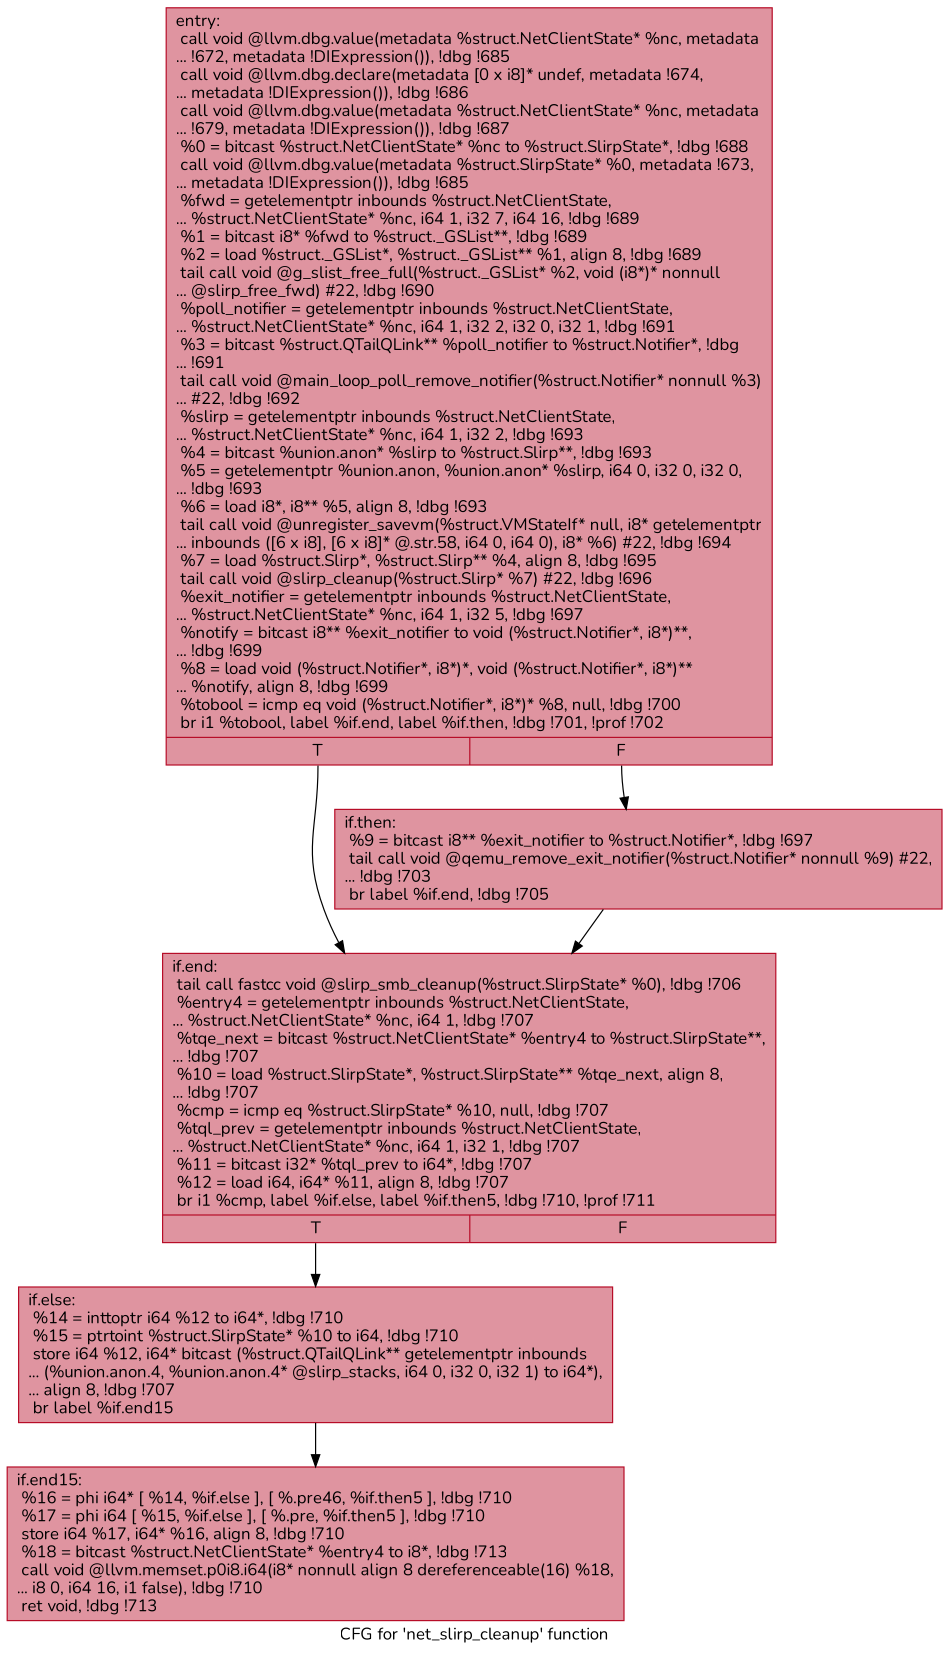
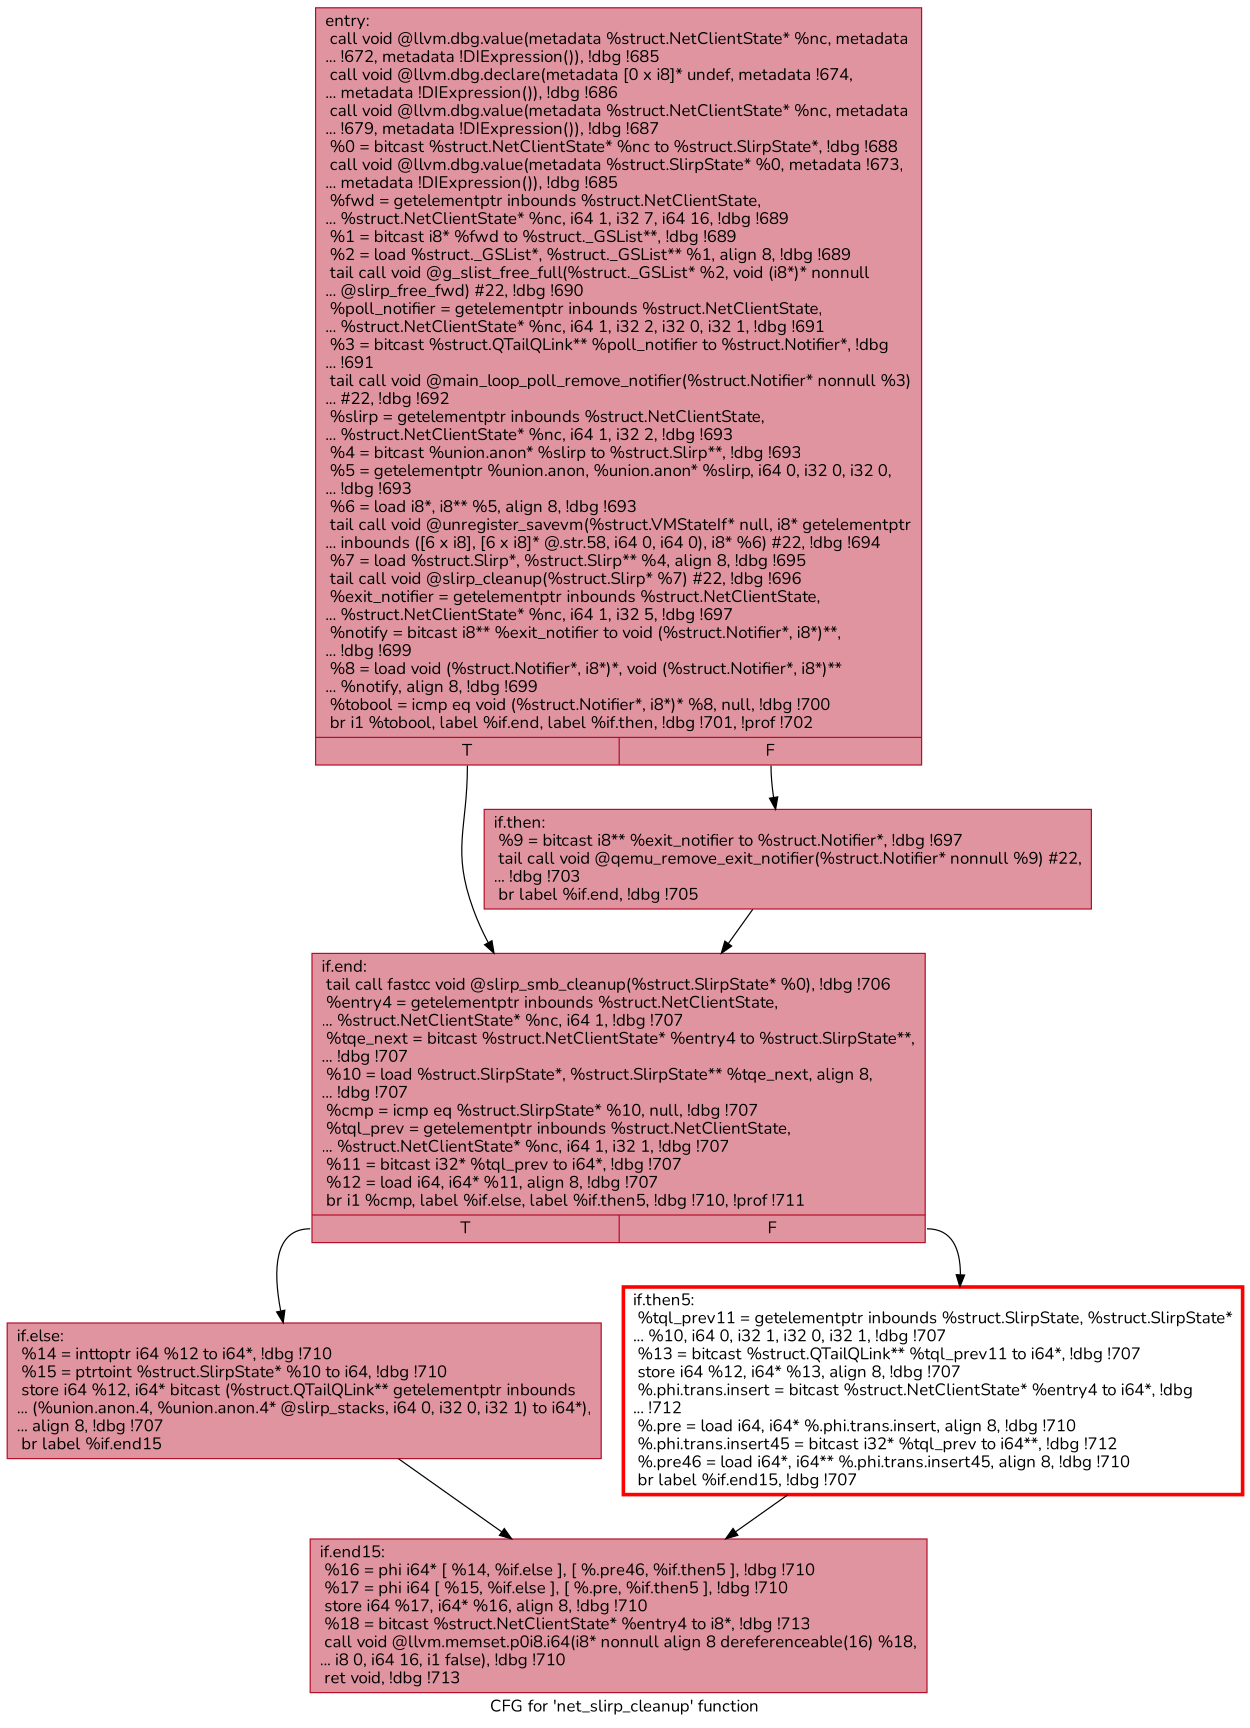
node "if.then5:": added
